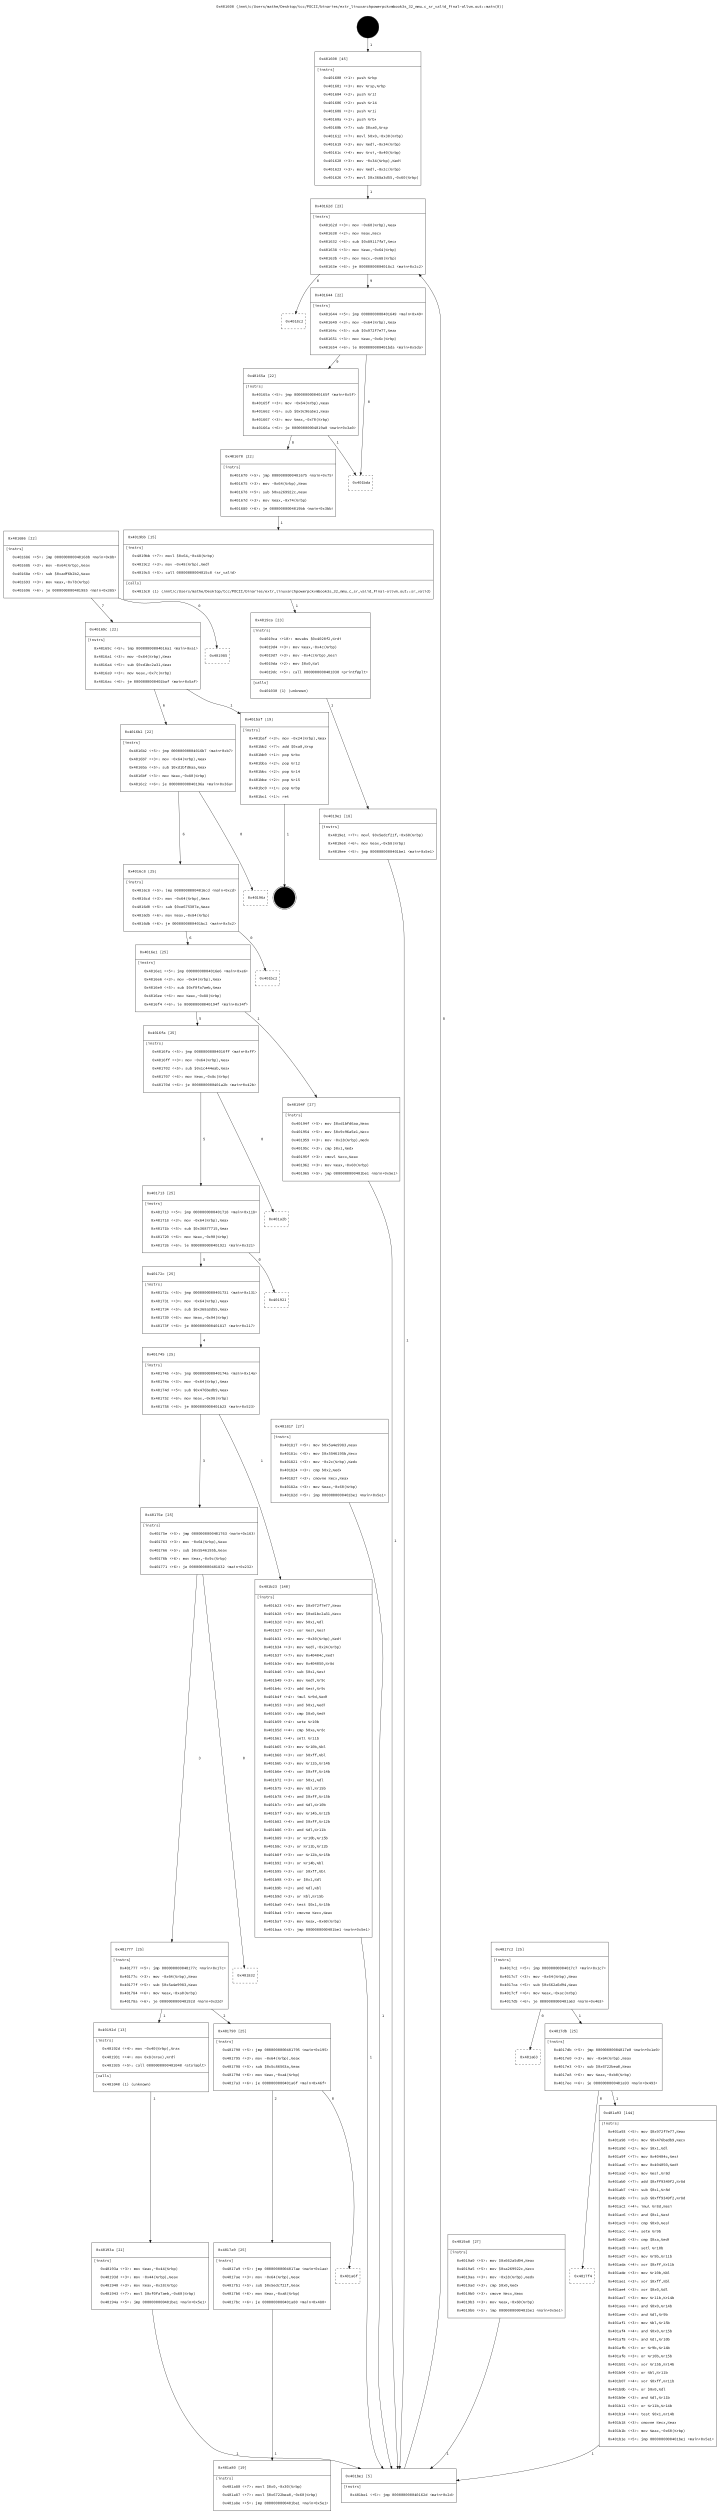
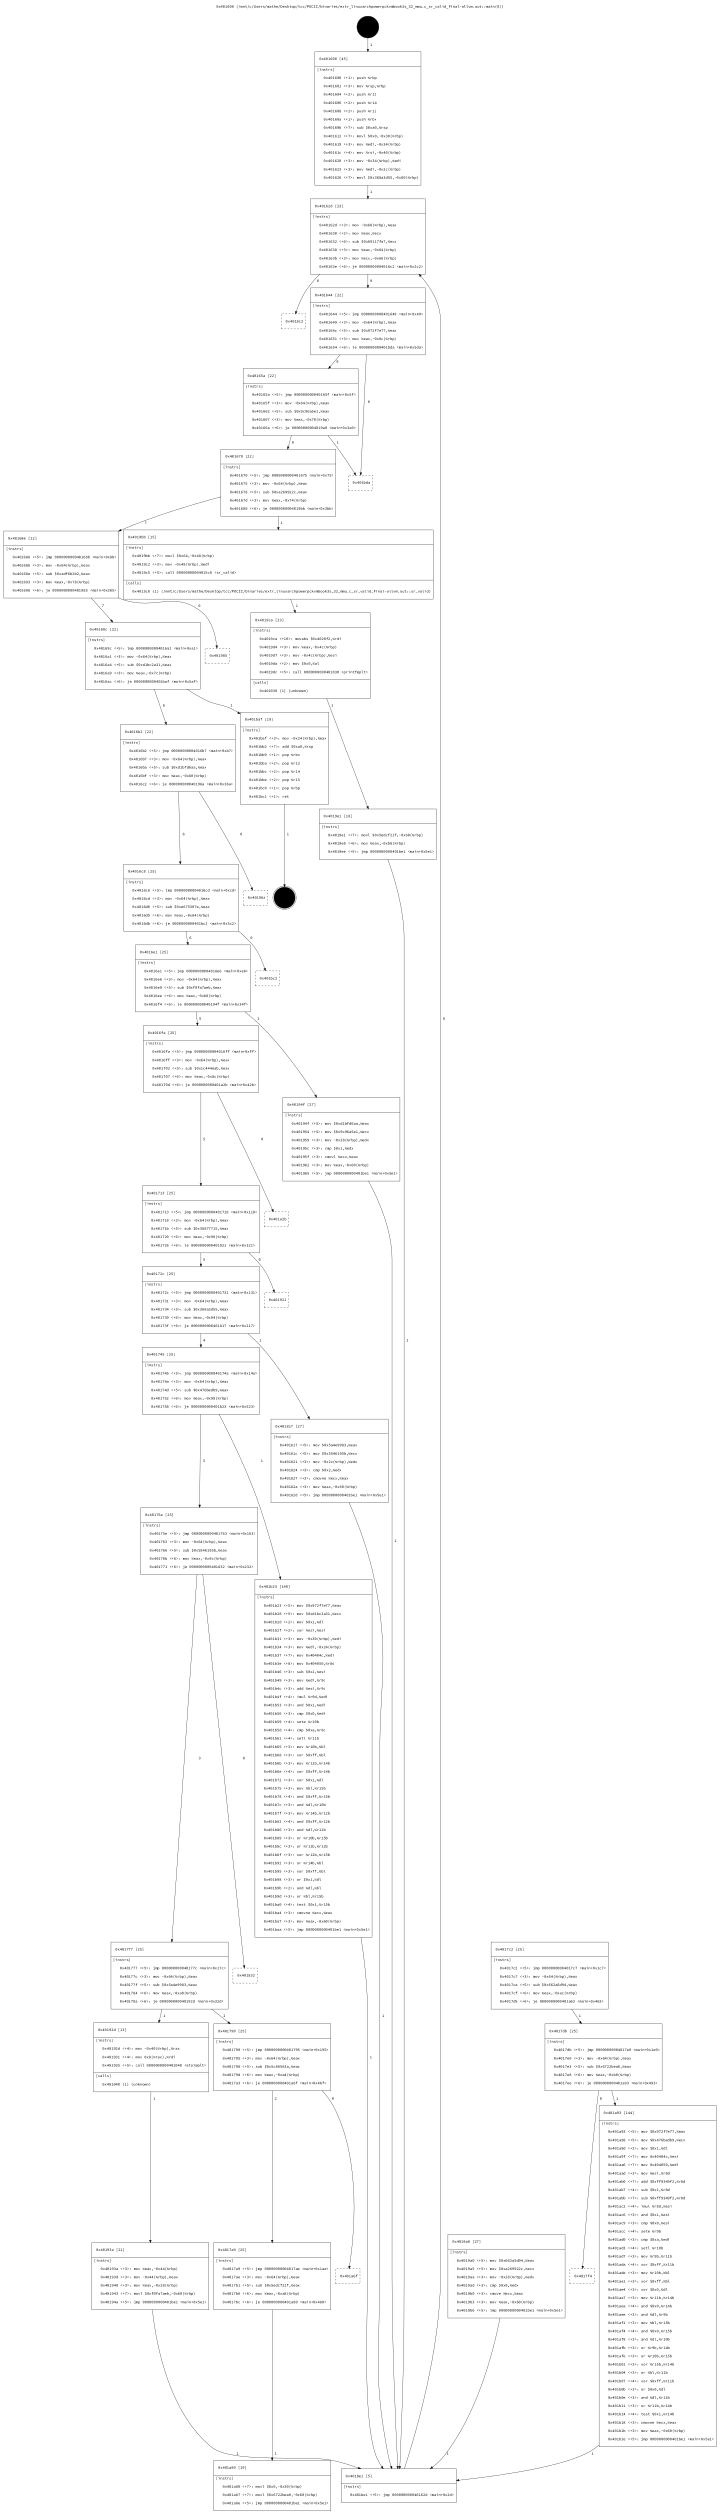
edge "0x401670 [22]" -> "0x401686 [22]": added, label "7"
edge "0x40172c [25]" -> "0x401817 [27]": added, label "1"
node "0x401a63": removed
